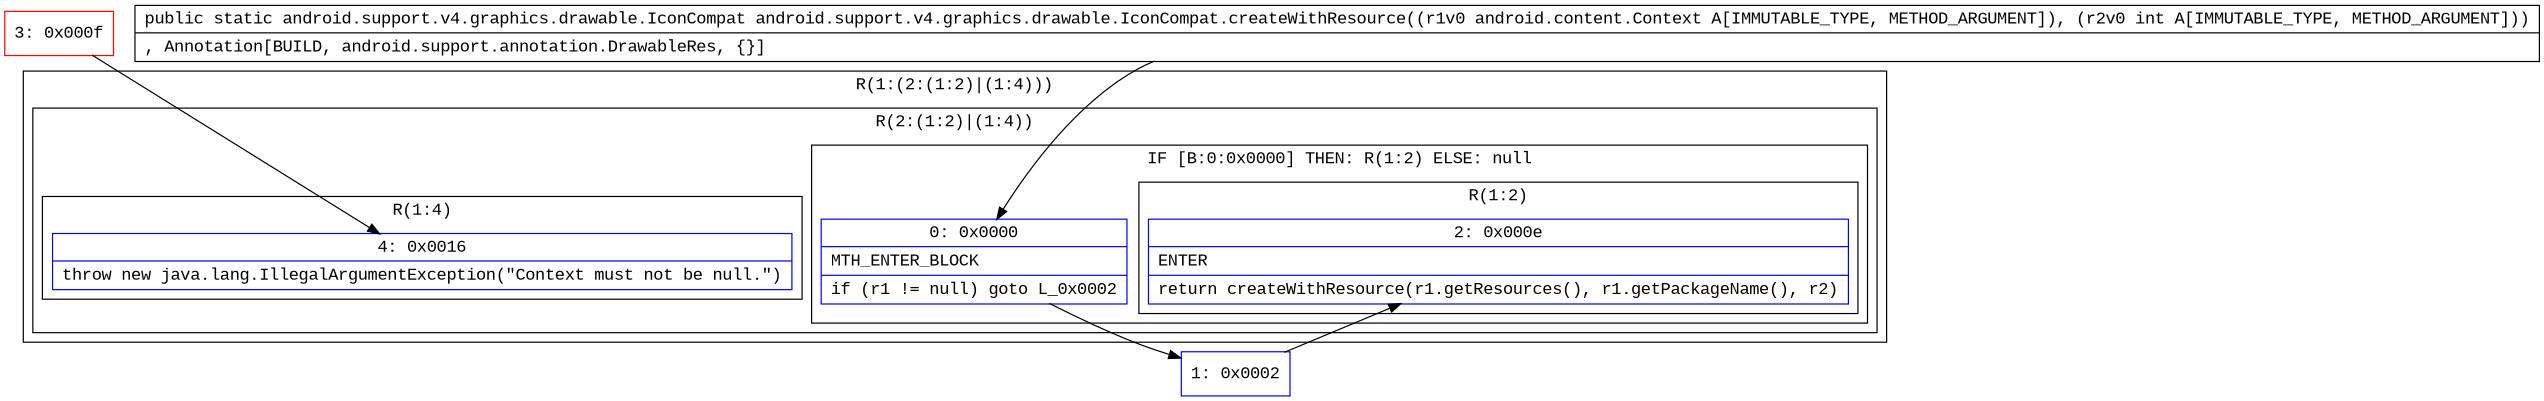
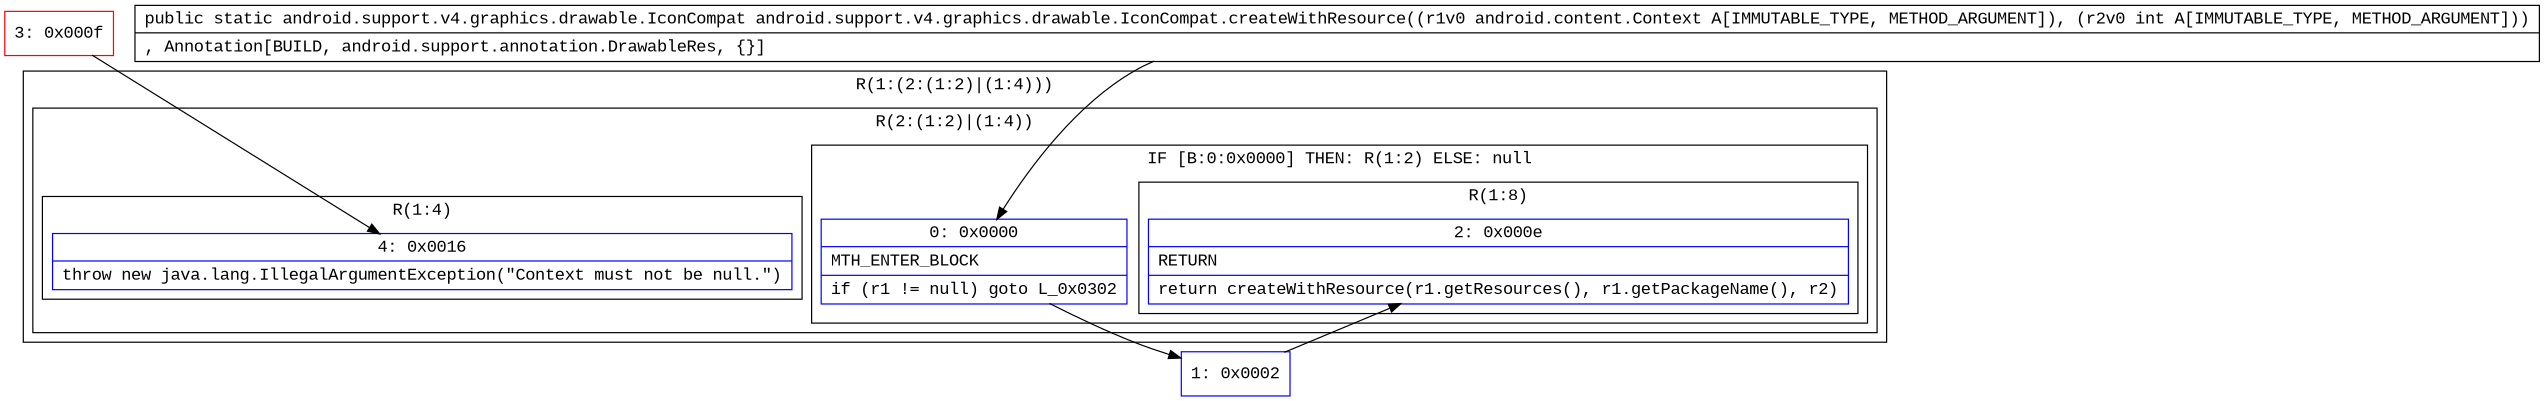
cluster "R(1:2)": label "R(1:2)" -> "R(1:8)"
node "2: 0x000e": text "ENTER" -> "RETURN"
node "0: 0x0000": text "if (r1 != null) goto L_0x0002" -> "if (r1 != null) goto L_0x0302"
